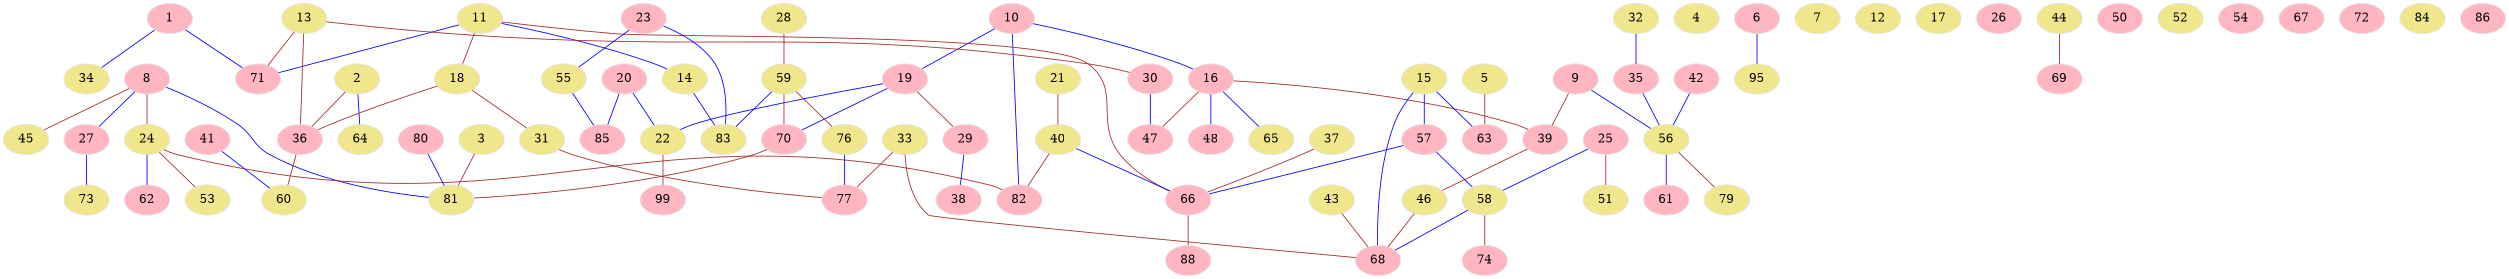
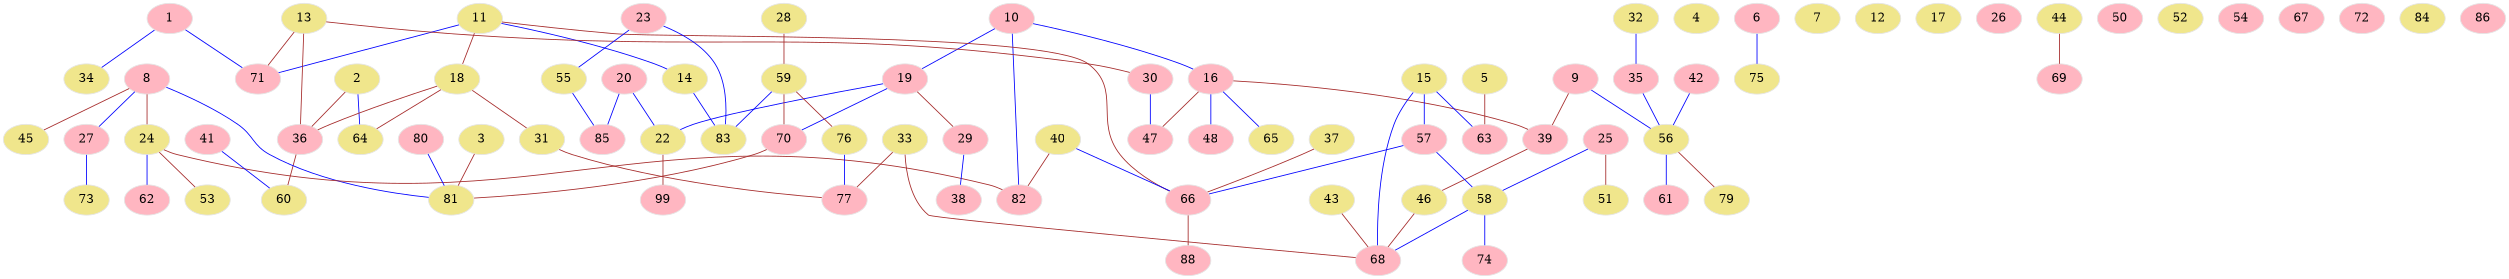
node "21": removed
node "95": label "95" -> "75"
edge "18" -- "64": added
edge "58" -- "74": color brown -> blue
